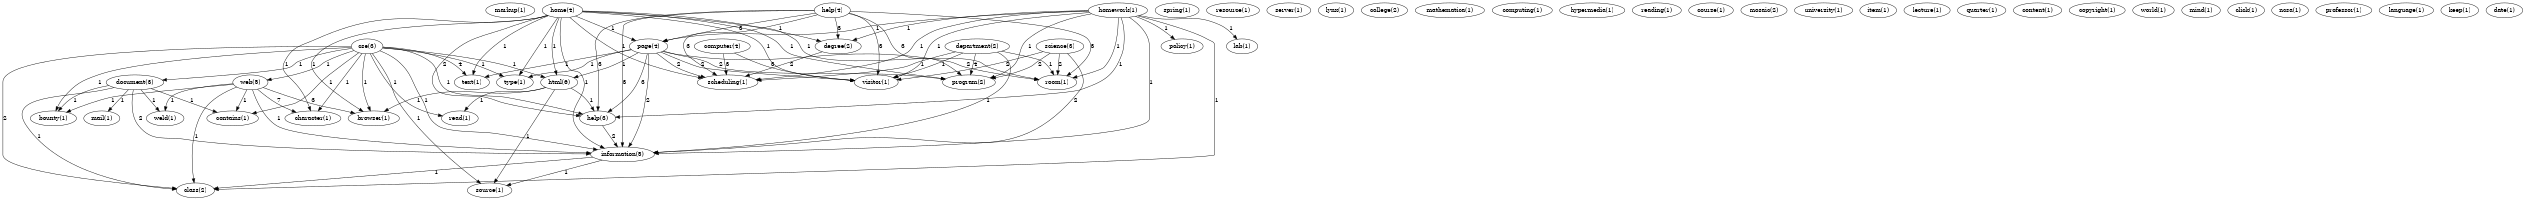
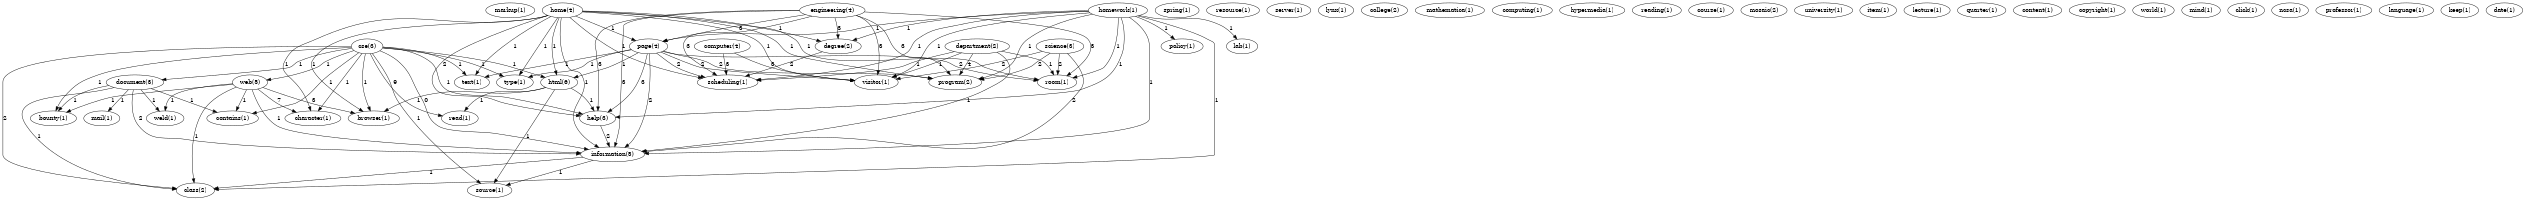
node "help(4)": label "help(4)" -> "engineering(4)"
edge "cse(3)" -> "text(1)": label "4" -> "1"
edge "cse(3)" -> "read(1)": label "1" -> "9"
edge "cse(3)" -> "information(5)": label "1" -> "0"
